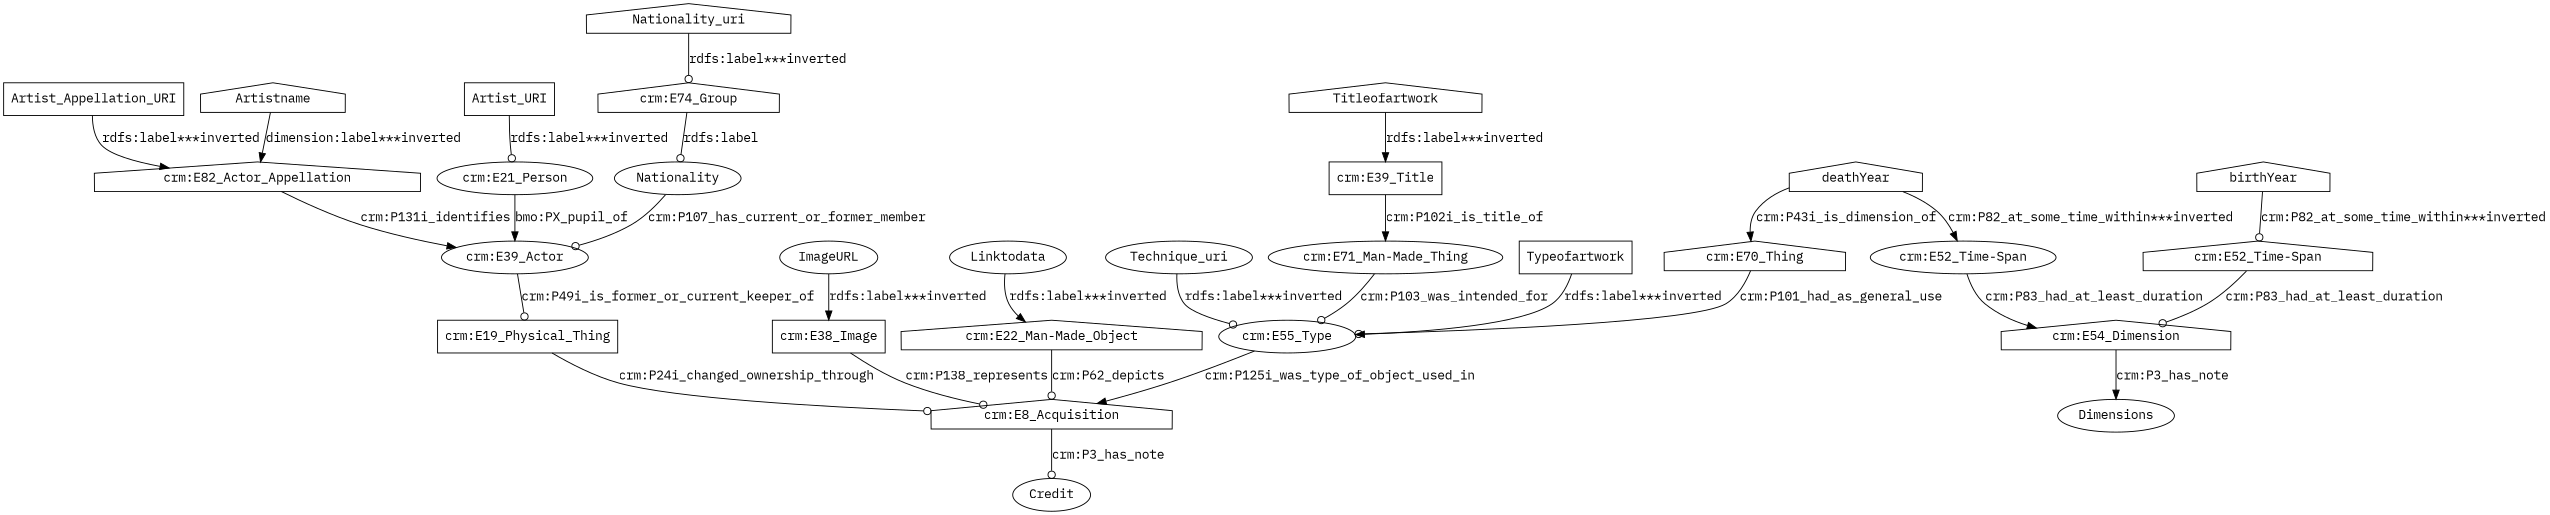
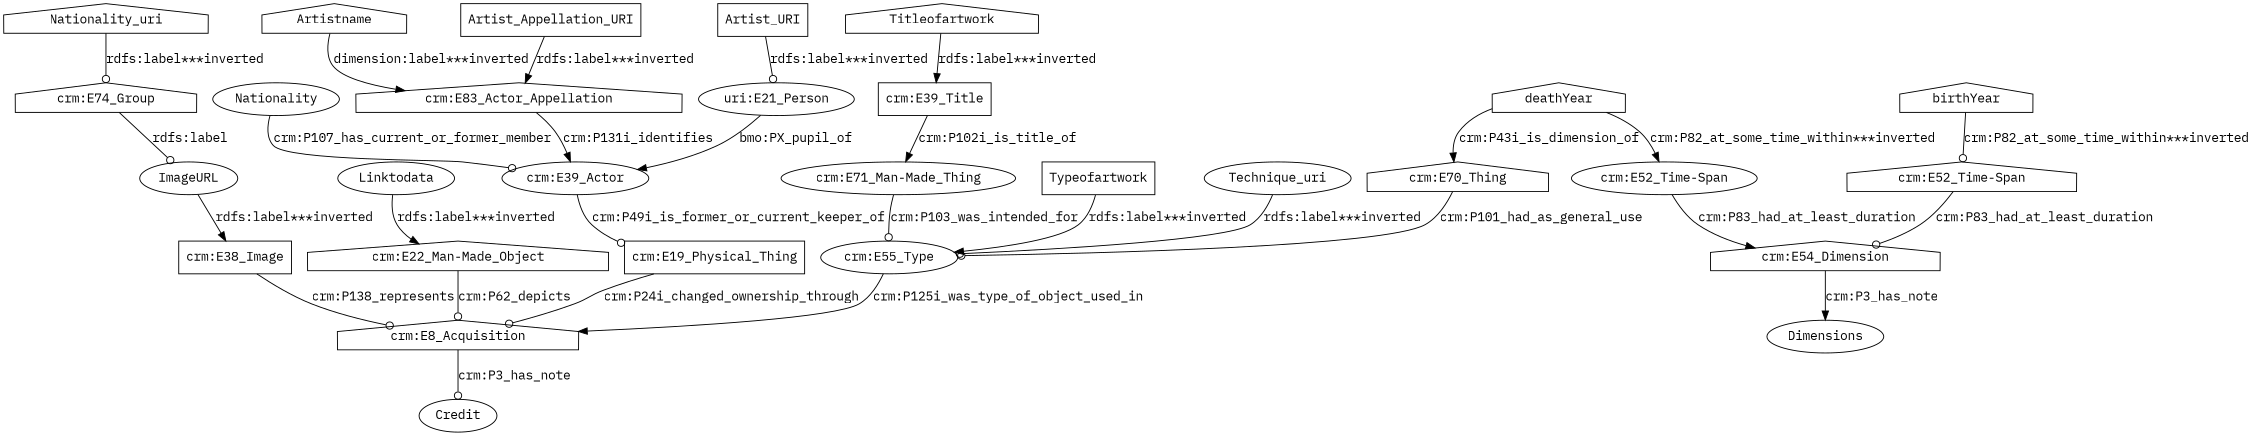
edge "crm:E74_Group" -> "Nationality": now "crm:E74_Group" -> "ImageURL"
node "crm:E82_Actor_Appellation": label "crm:E82_Actor_Appellation" -> "crm:E83_Actor_Appellation"
node "crm:E21_Person": label "crm:E21_Person" -> "uri:E21_Person"
